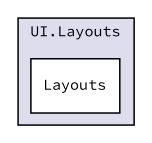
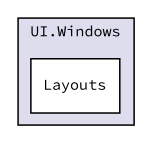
cluster "UI.Layouts": label "UI.Layouts" -> "UI.Windows"
